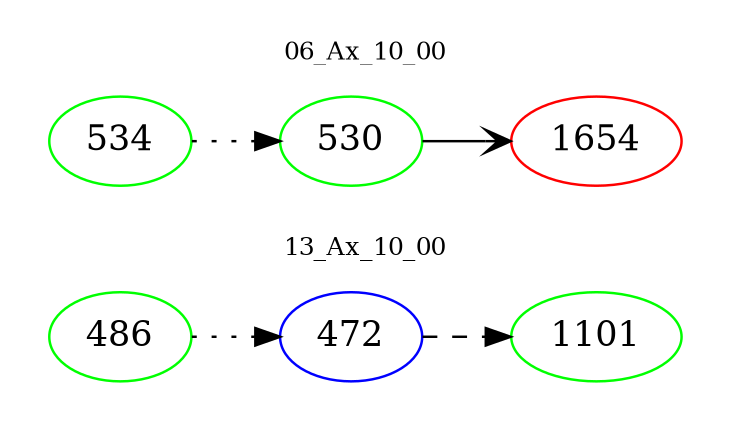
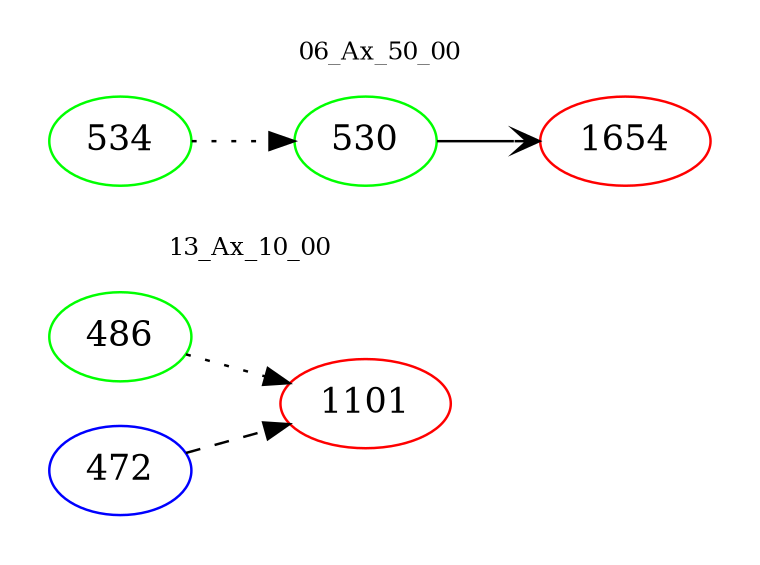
cluster "06_Ax_10_00": label "06_Ax_10_00" -> "06_Ax_50_00"
edge "486" -> "472": now "486" -> "1101"
node "1101": color green -> red
